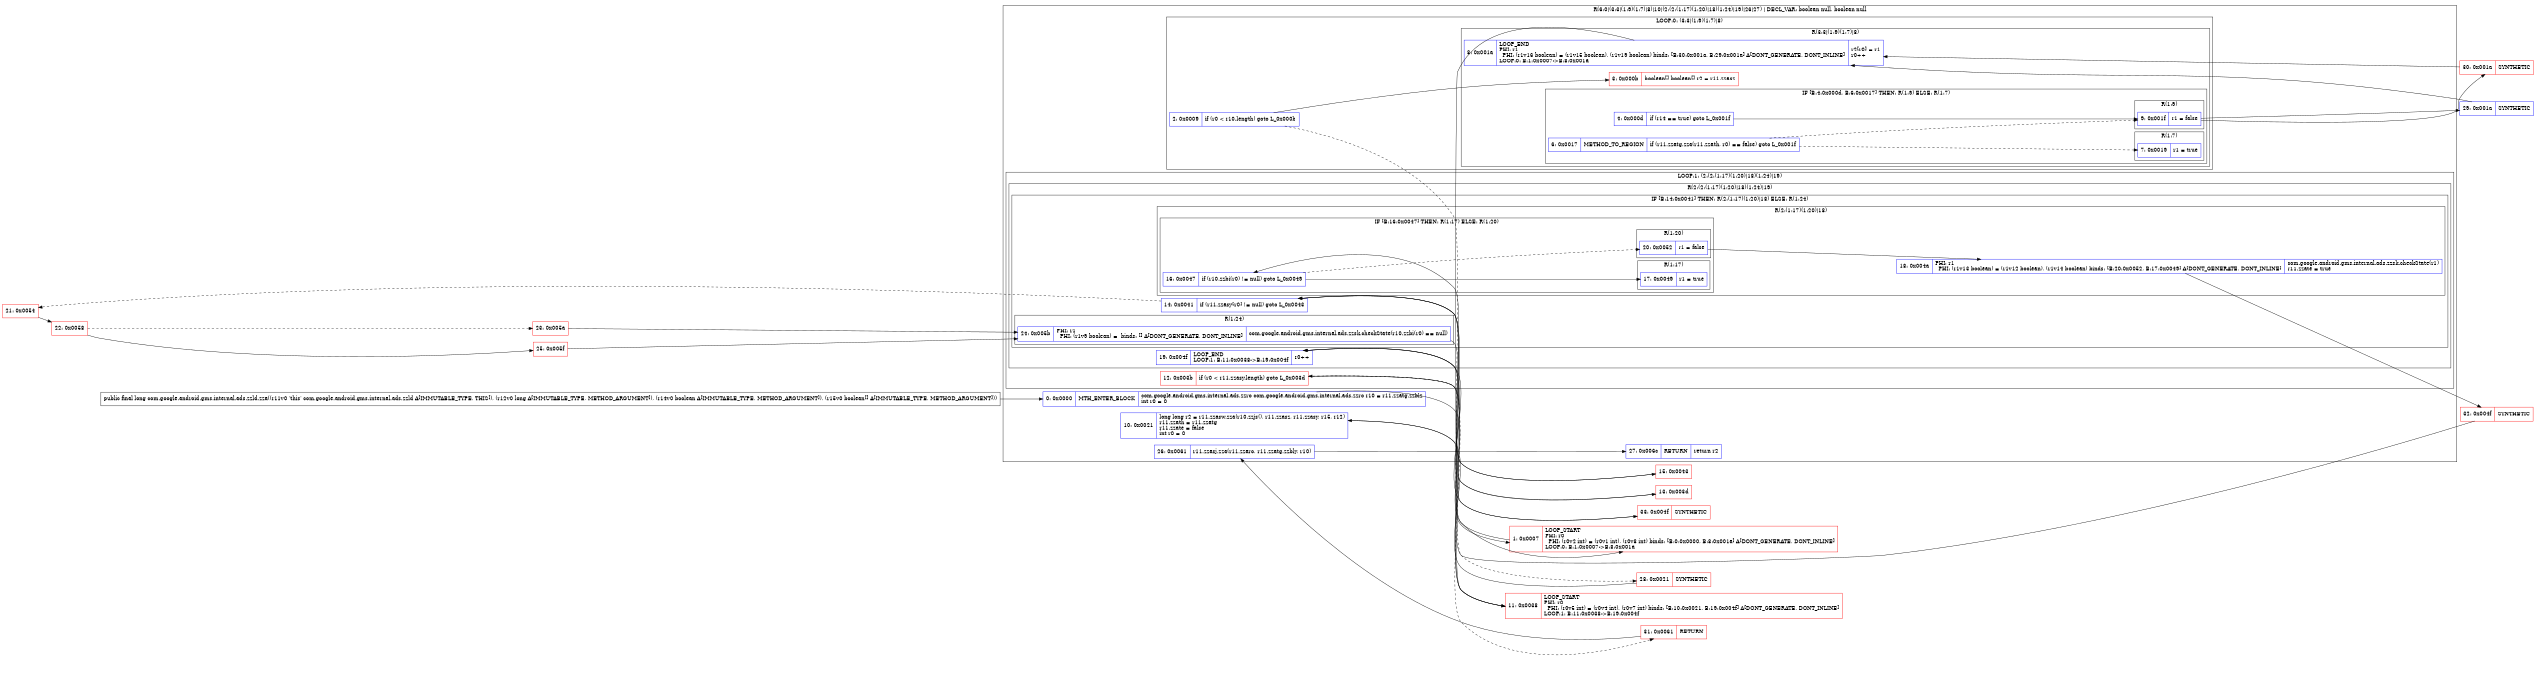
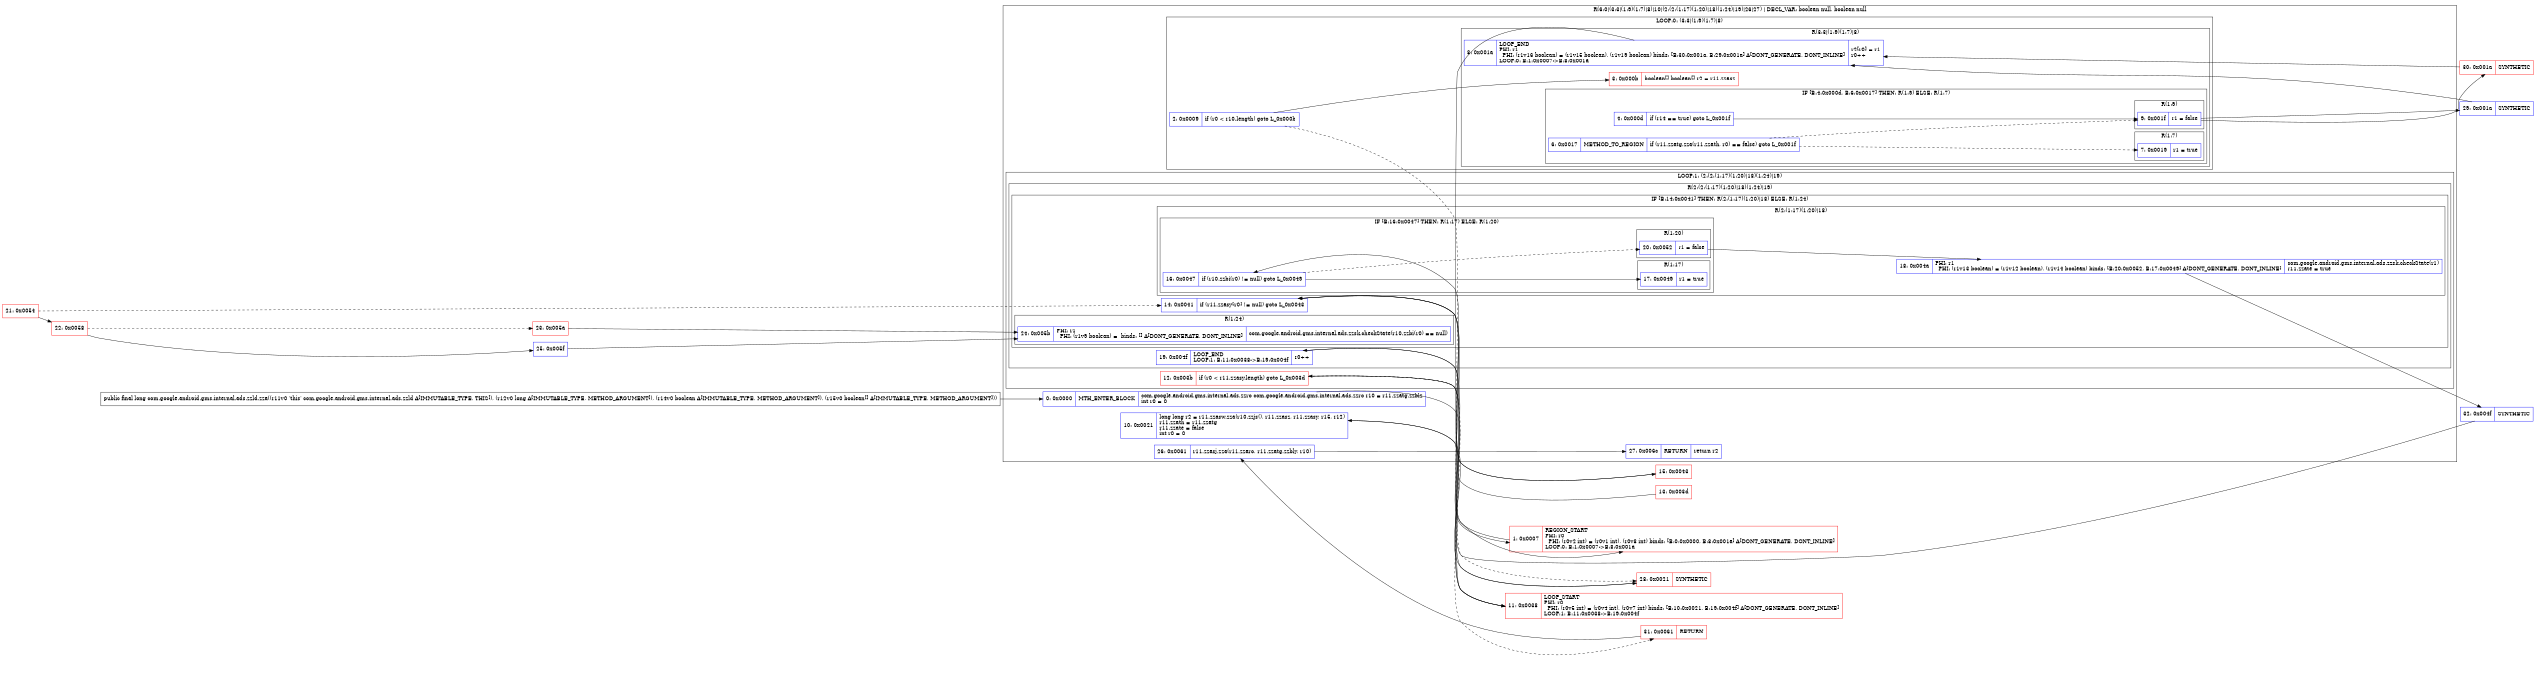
edge "14: 0x0041" -> "21: 0x0054": reversed
node "25: 0x005f": color red -> blue
node "32: 0x004f": color red -> blue
edge "12: 0x003b" -> "13: 0x003d": now "12: 0x003b" -> "28: 0x0021"
node "33: 0x004f": removed
node "1: 0x0007": text "LOOP_START" -> "REGION_START"
